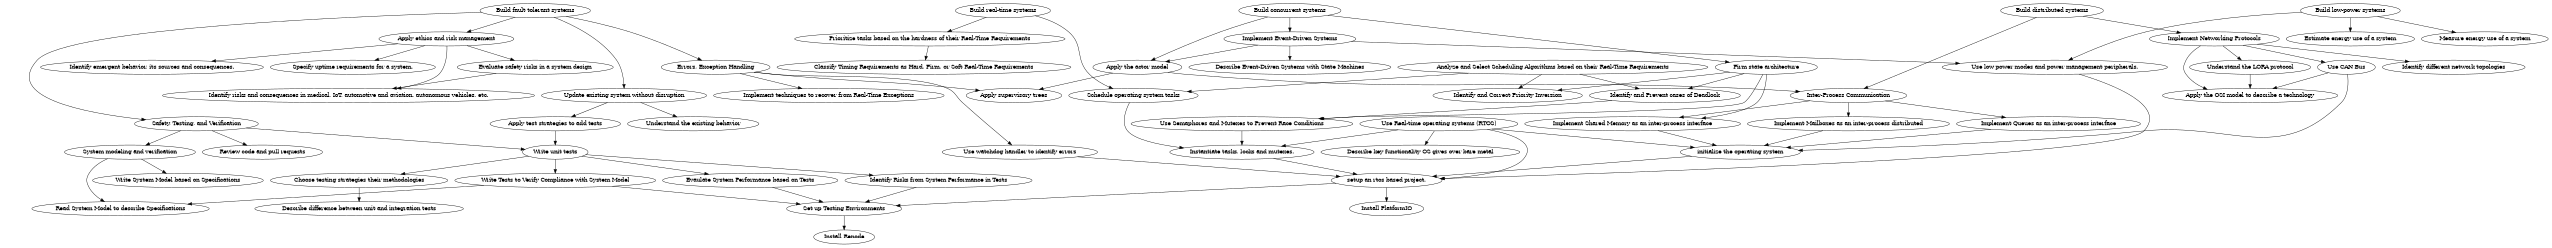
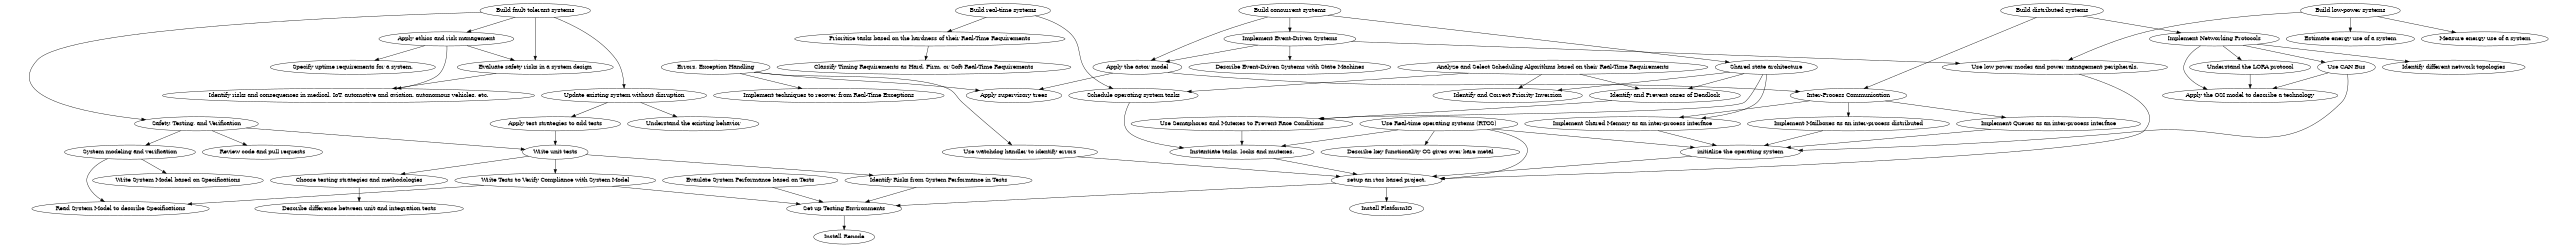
edge "Build fault tolerant systems" -> "Errors, Exception Handling": now "Build fault tolerant systems" -> "Evaluate safety risks in a system design"
node "Identify emergent behavior, its sources and consequences.": removed
node "Firm state architecture": label "Firm state architecture" -> "Shared state architecture"
edge "Write unit tests" -> "Evaulate System Performance based on Tests": removed
node "Choose testing strategies their methodologies": label "Choose testing strategies their methodologies" -> "Choose testing strategies and methodologies"
